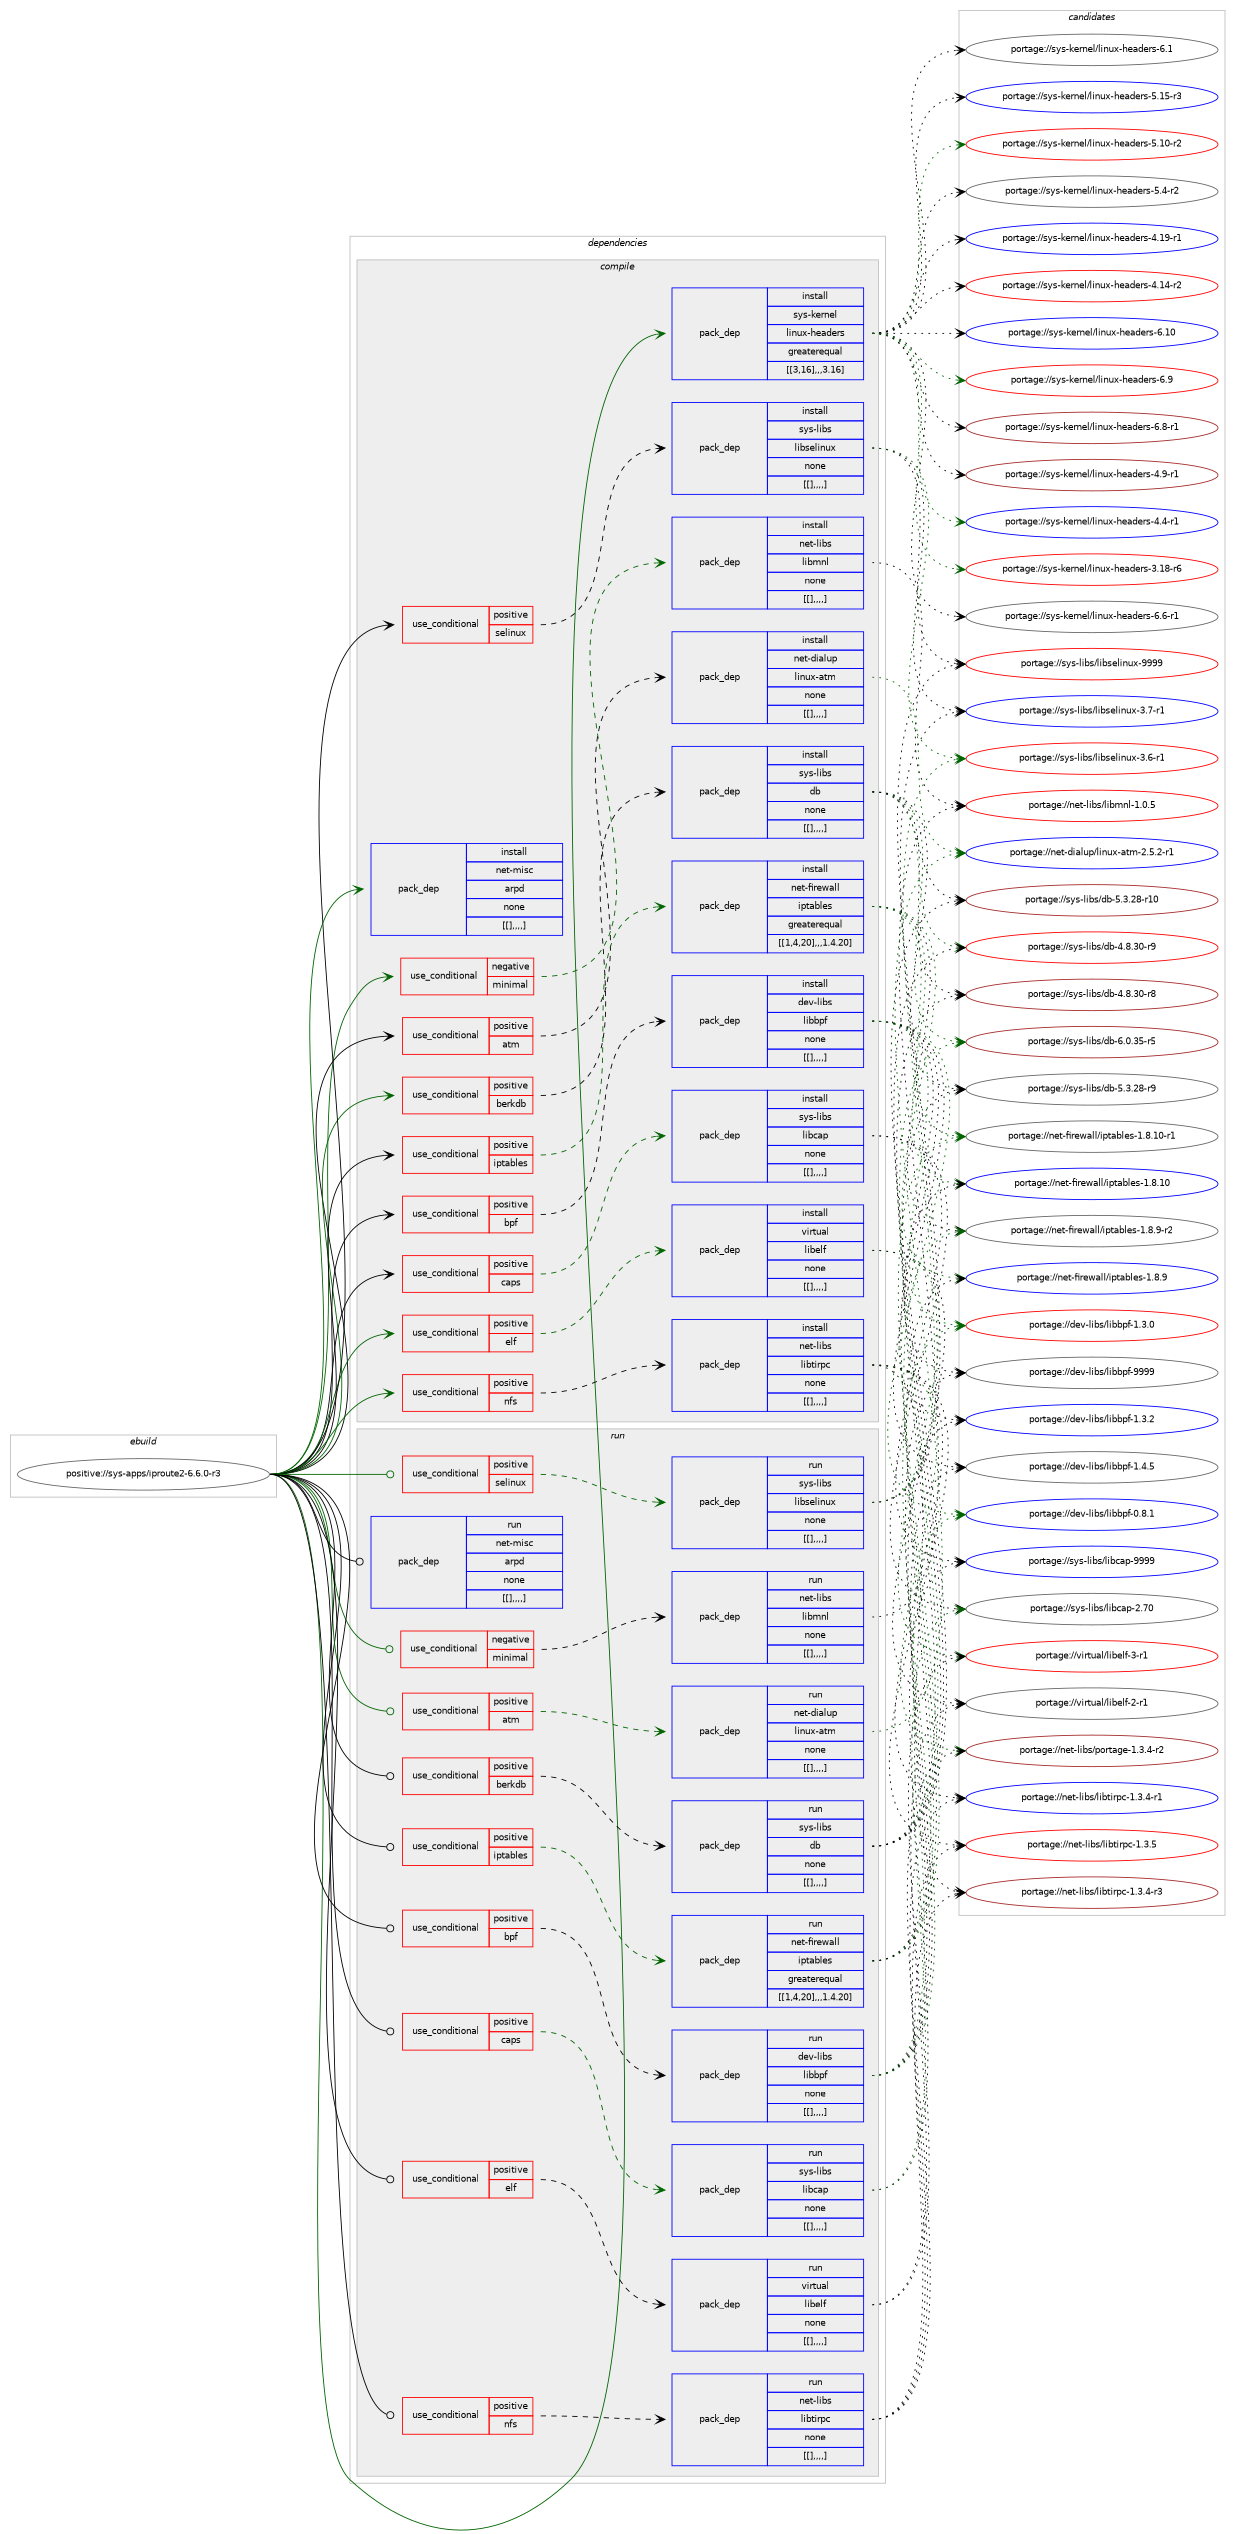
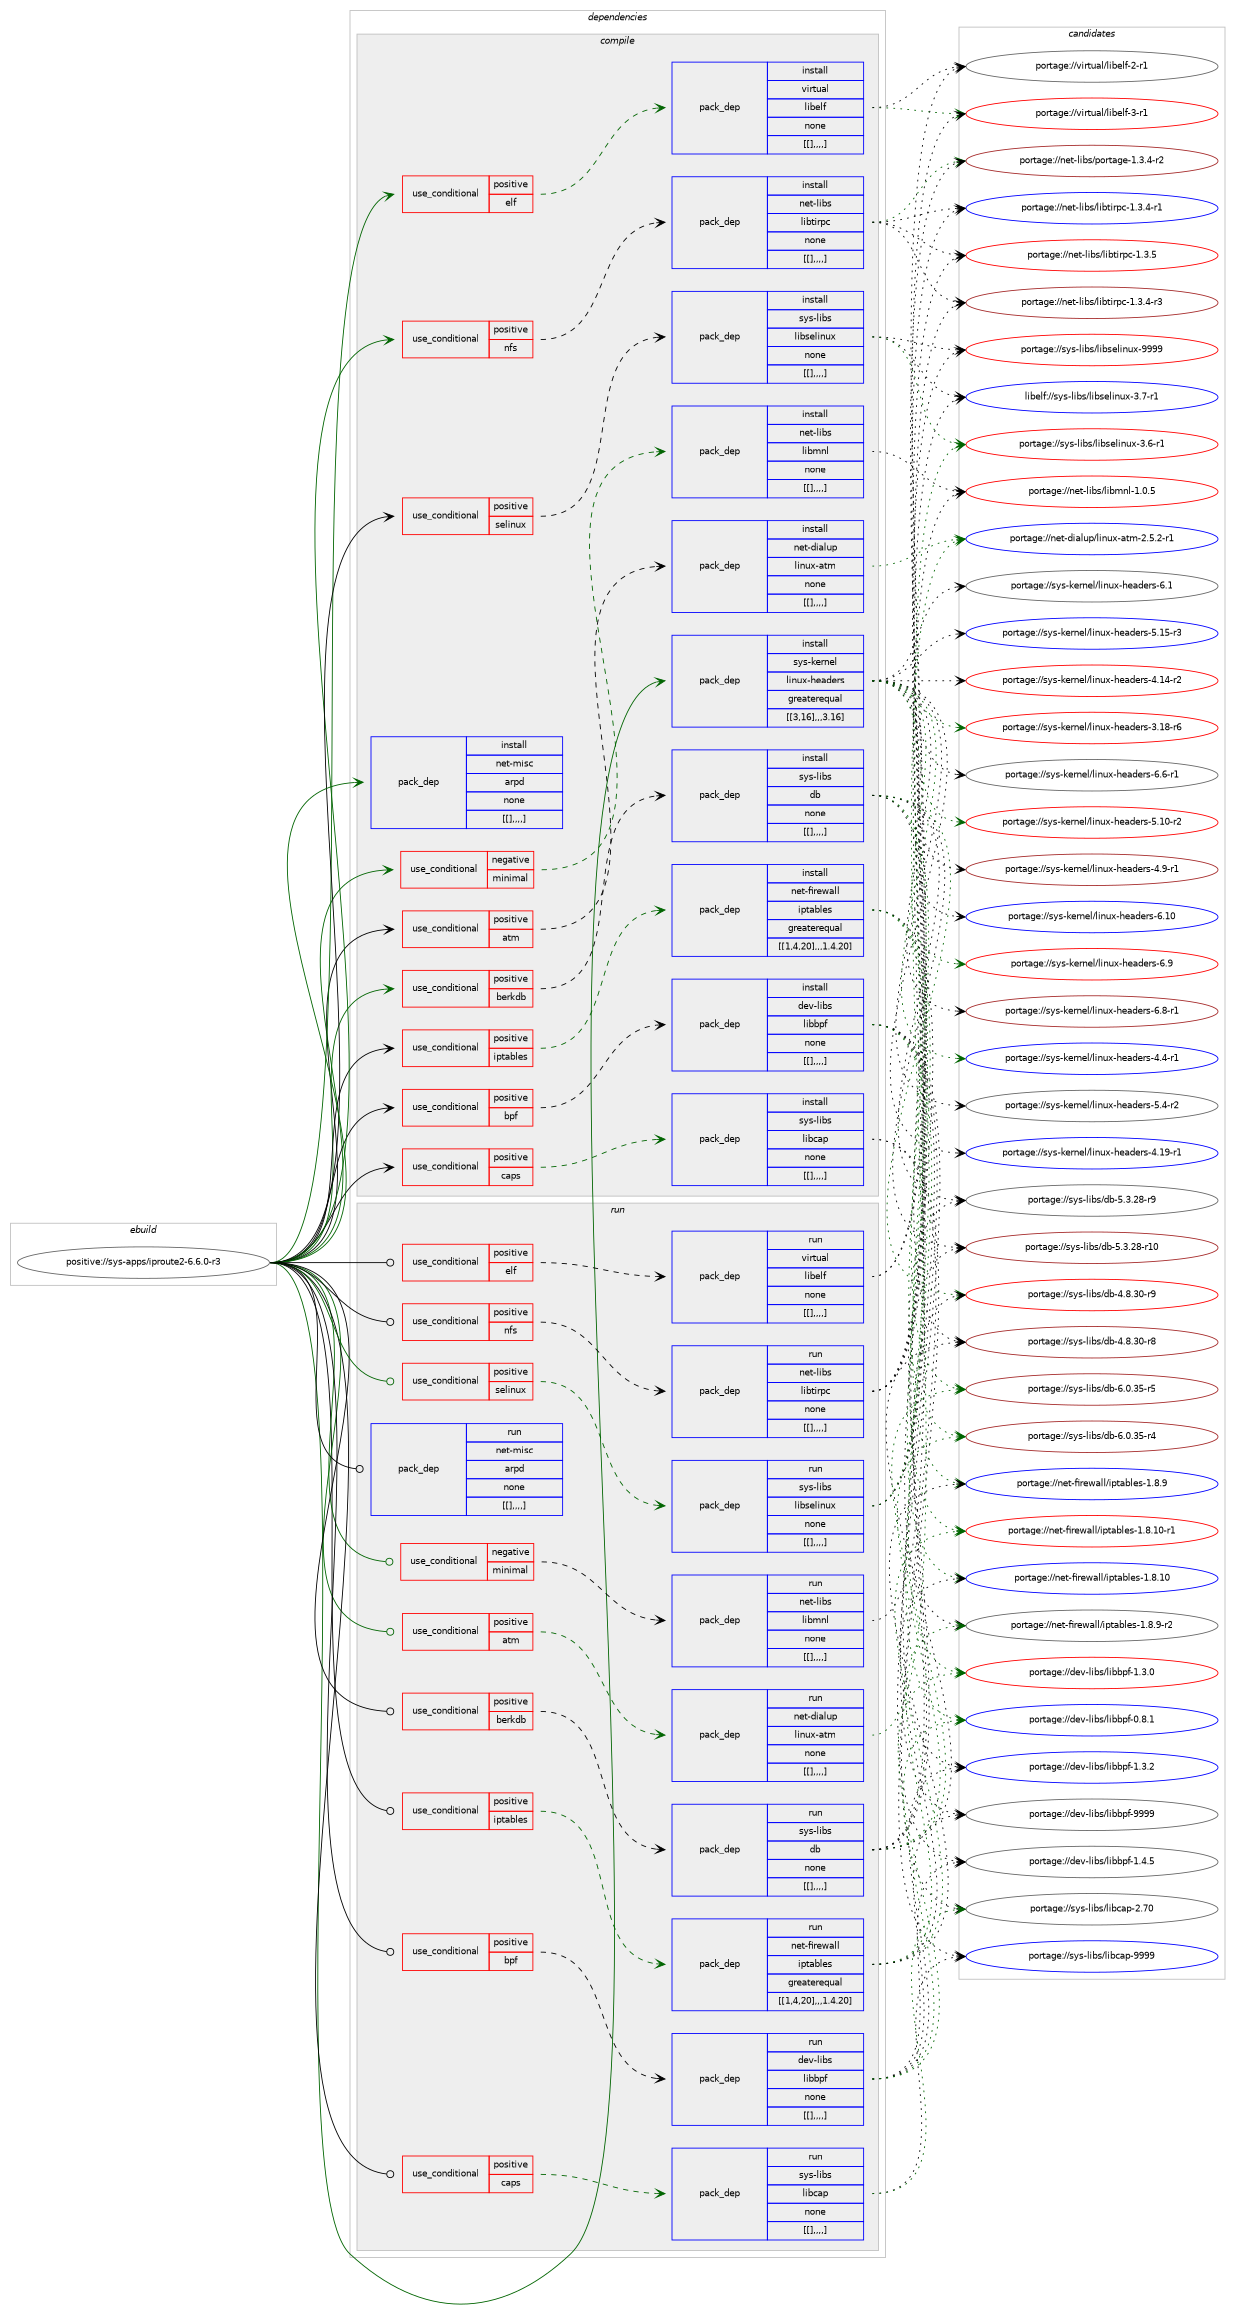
node "portage://sys-libs/libselinux-3.7-r1": label "portage://sys-libs/libselinux-3.7-r1" -> "libelf://sys-libs/libselinux-3.7-r1"
node "portage://net-firewall/iptables-1.8.10-r1": color gray40 -> red
node "portage://sys-libs/db-6.0.35-r4": added
